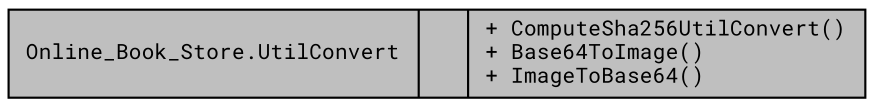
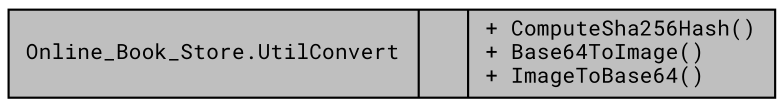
node "Online_Book_Store.UtilConvert": text "+ ComputeSha256UtilConvert()" -> "+ ComputeSha256Hash()"
